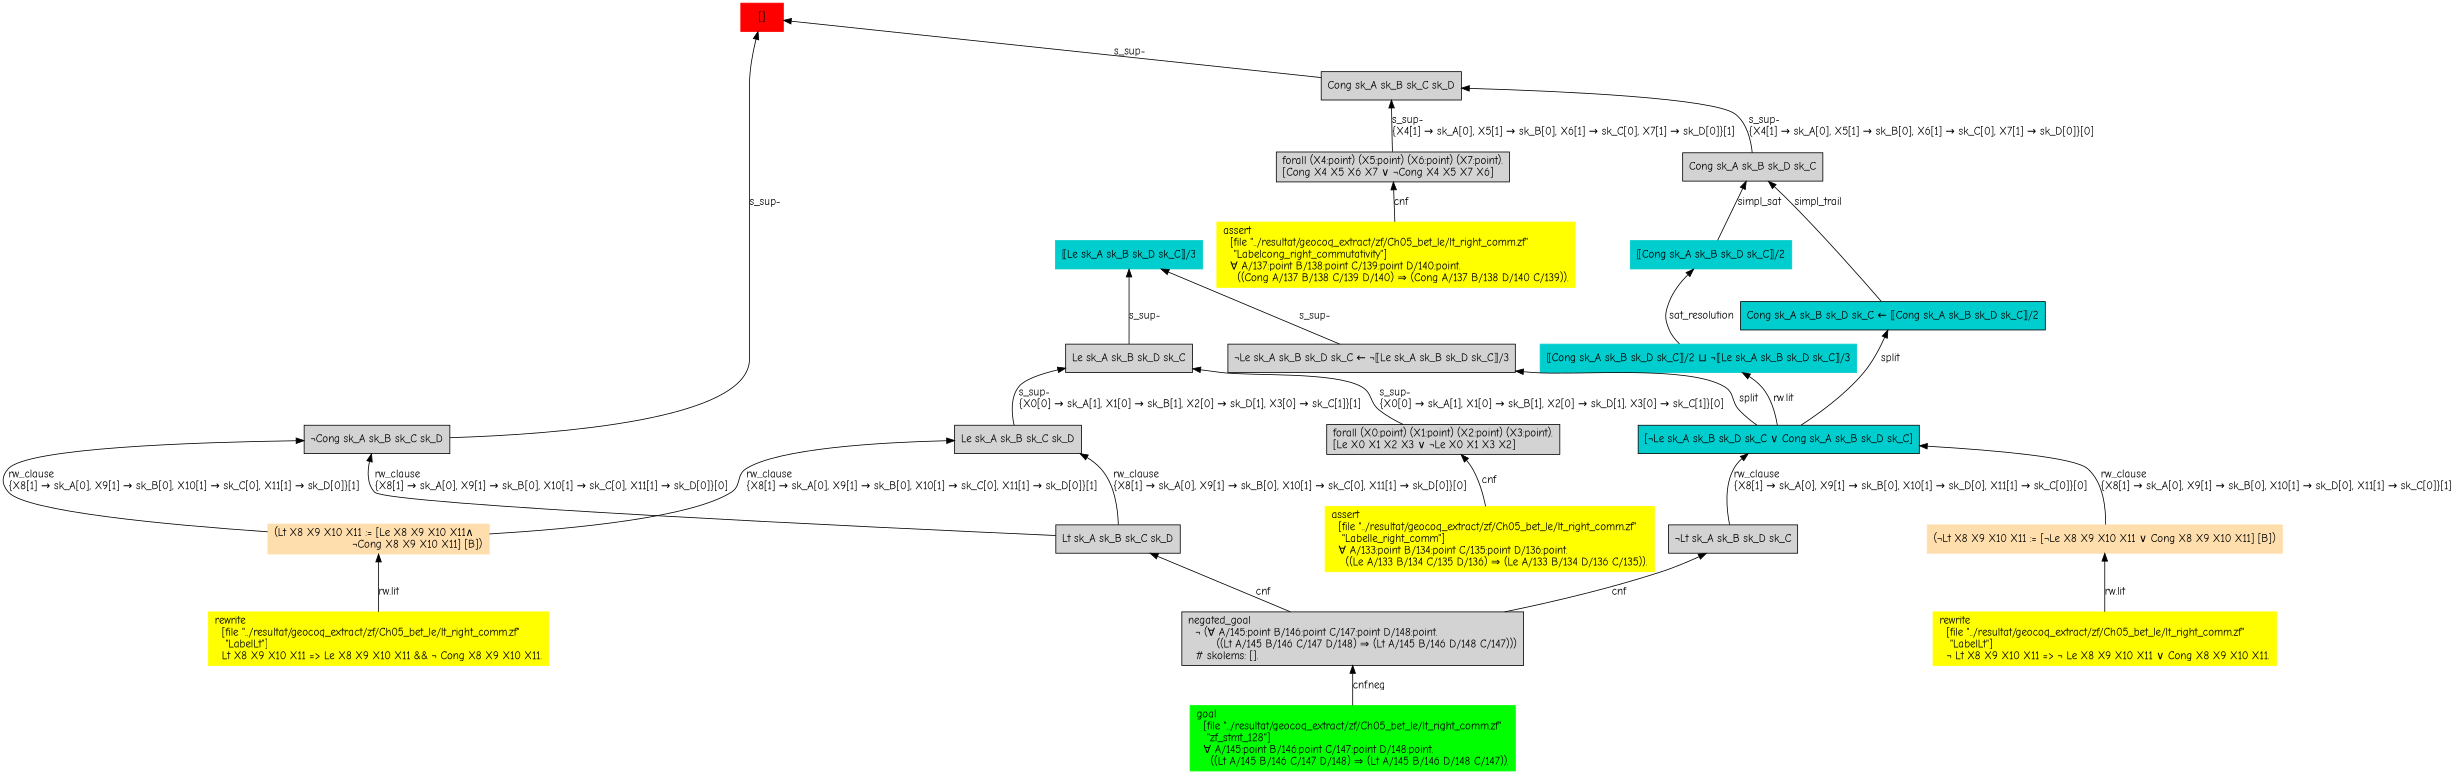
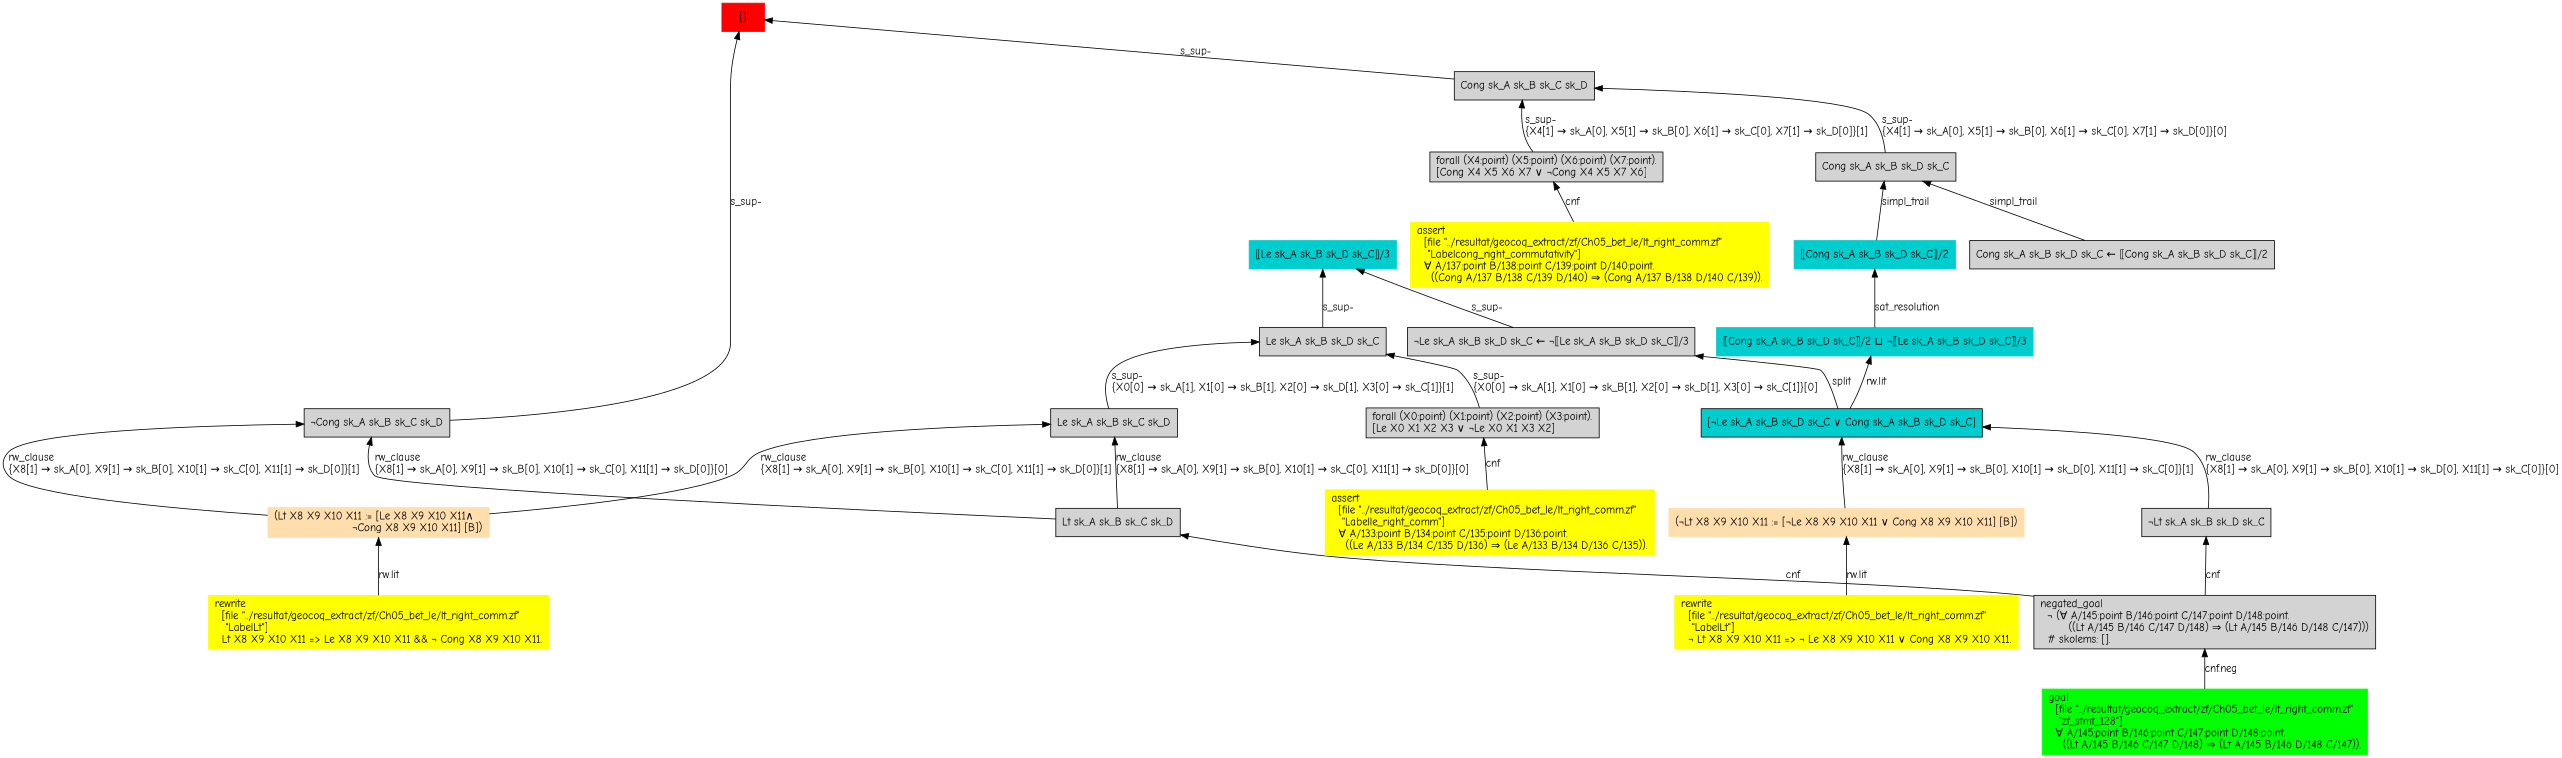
edge "⟦Cong sk_A sk_B sk_D sk_C⟧/2" -> "Cong sk_A sk_B sk_D sk_C": label "simpl_sat" -> "simpl_trail"
node "Cong sk_A sk_B sk_D sk_C ← ⟦Cong sk_A sk_B sk_D sk_C⟧/2": fillcolor cyan3 -> lightgrey
edge "[¬Le sk_A sk_B sk_D sk_C ∨ Cong sk_A sk_B sk_D sk_C]" -> "Cong sk_A sk_B sk_D sk_C ← ⟦Cong sk_A sk_B sk_D sk_C⟧/2": removed, label "split"
